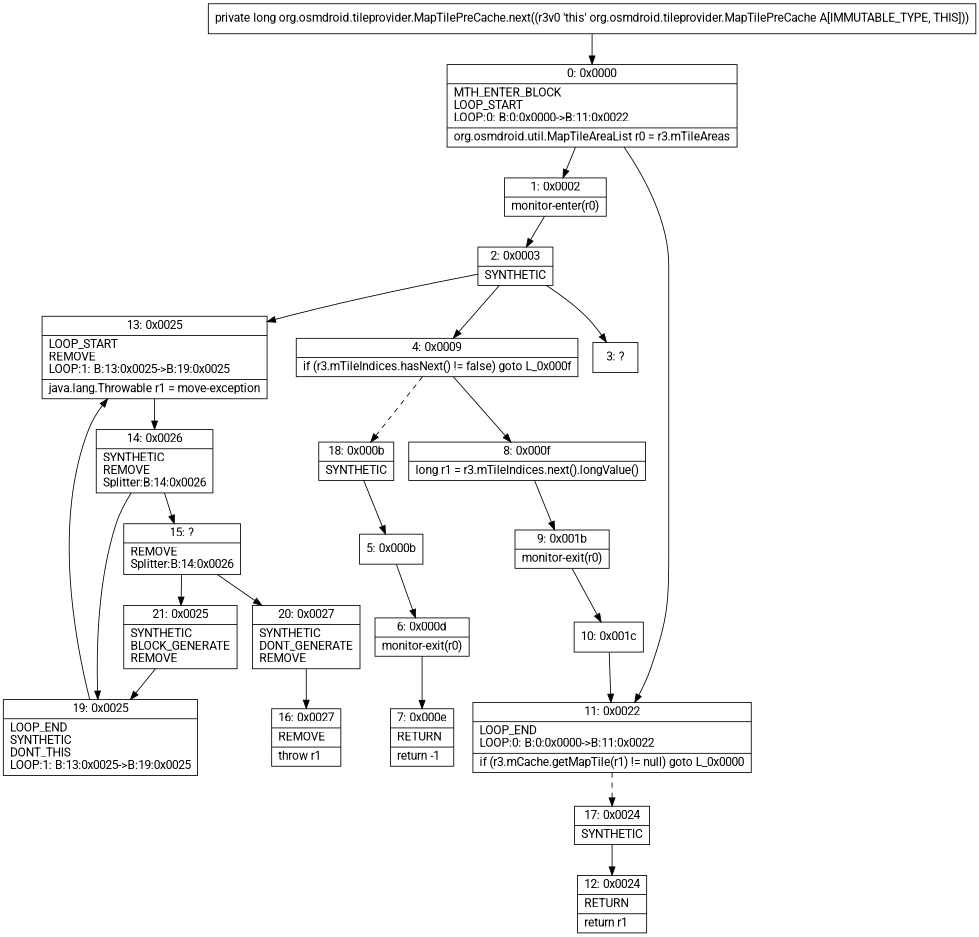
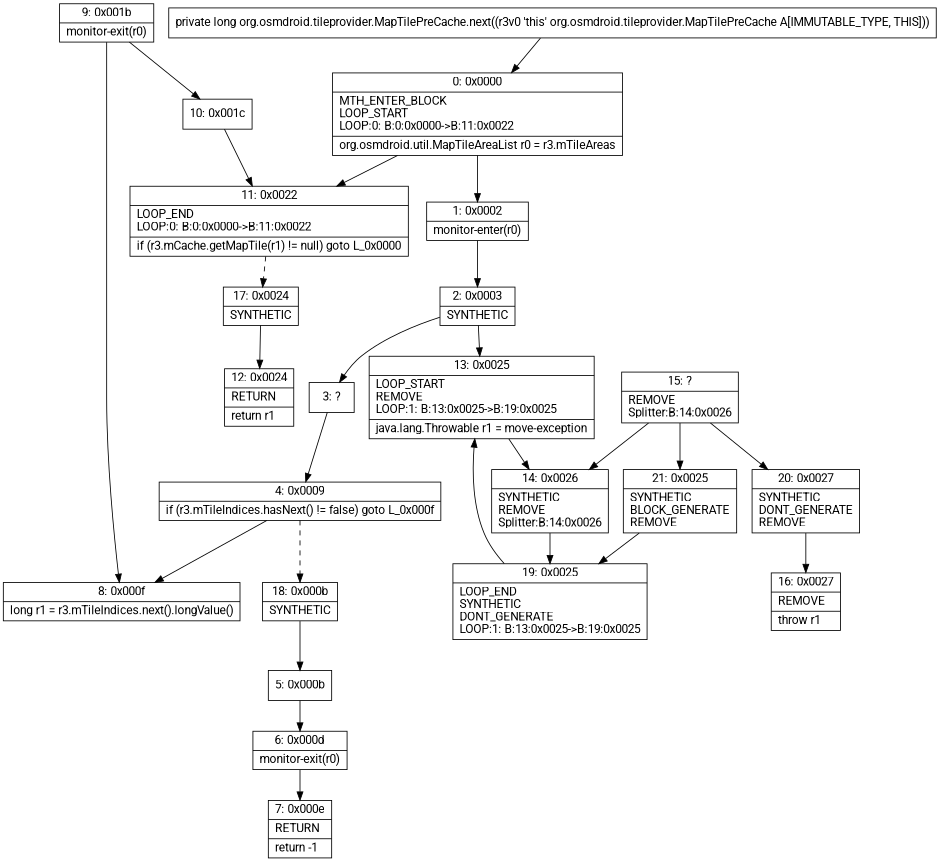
edge "2: 0x0003" -> "4: 0x0009": now "3: ?" -> "4: 0x0009"
edge "8: 0x000f" -> "9: 0x001b": reversed
edge "14: 0x0026" -> "15: ?": reversed
node "19: 0x0025": text "DONT_THIS" -> "DONT_GENERATE"
